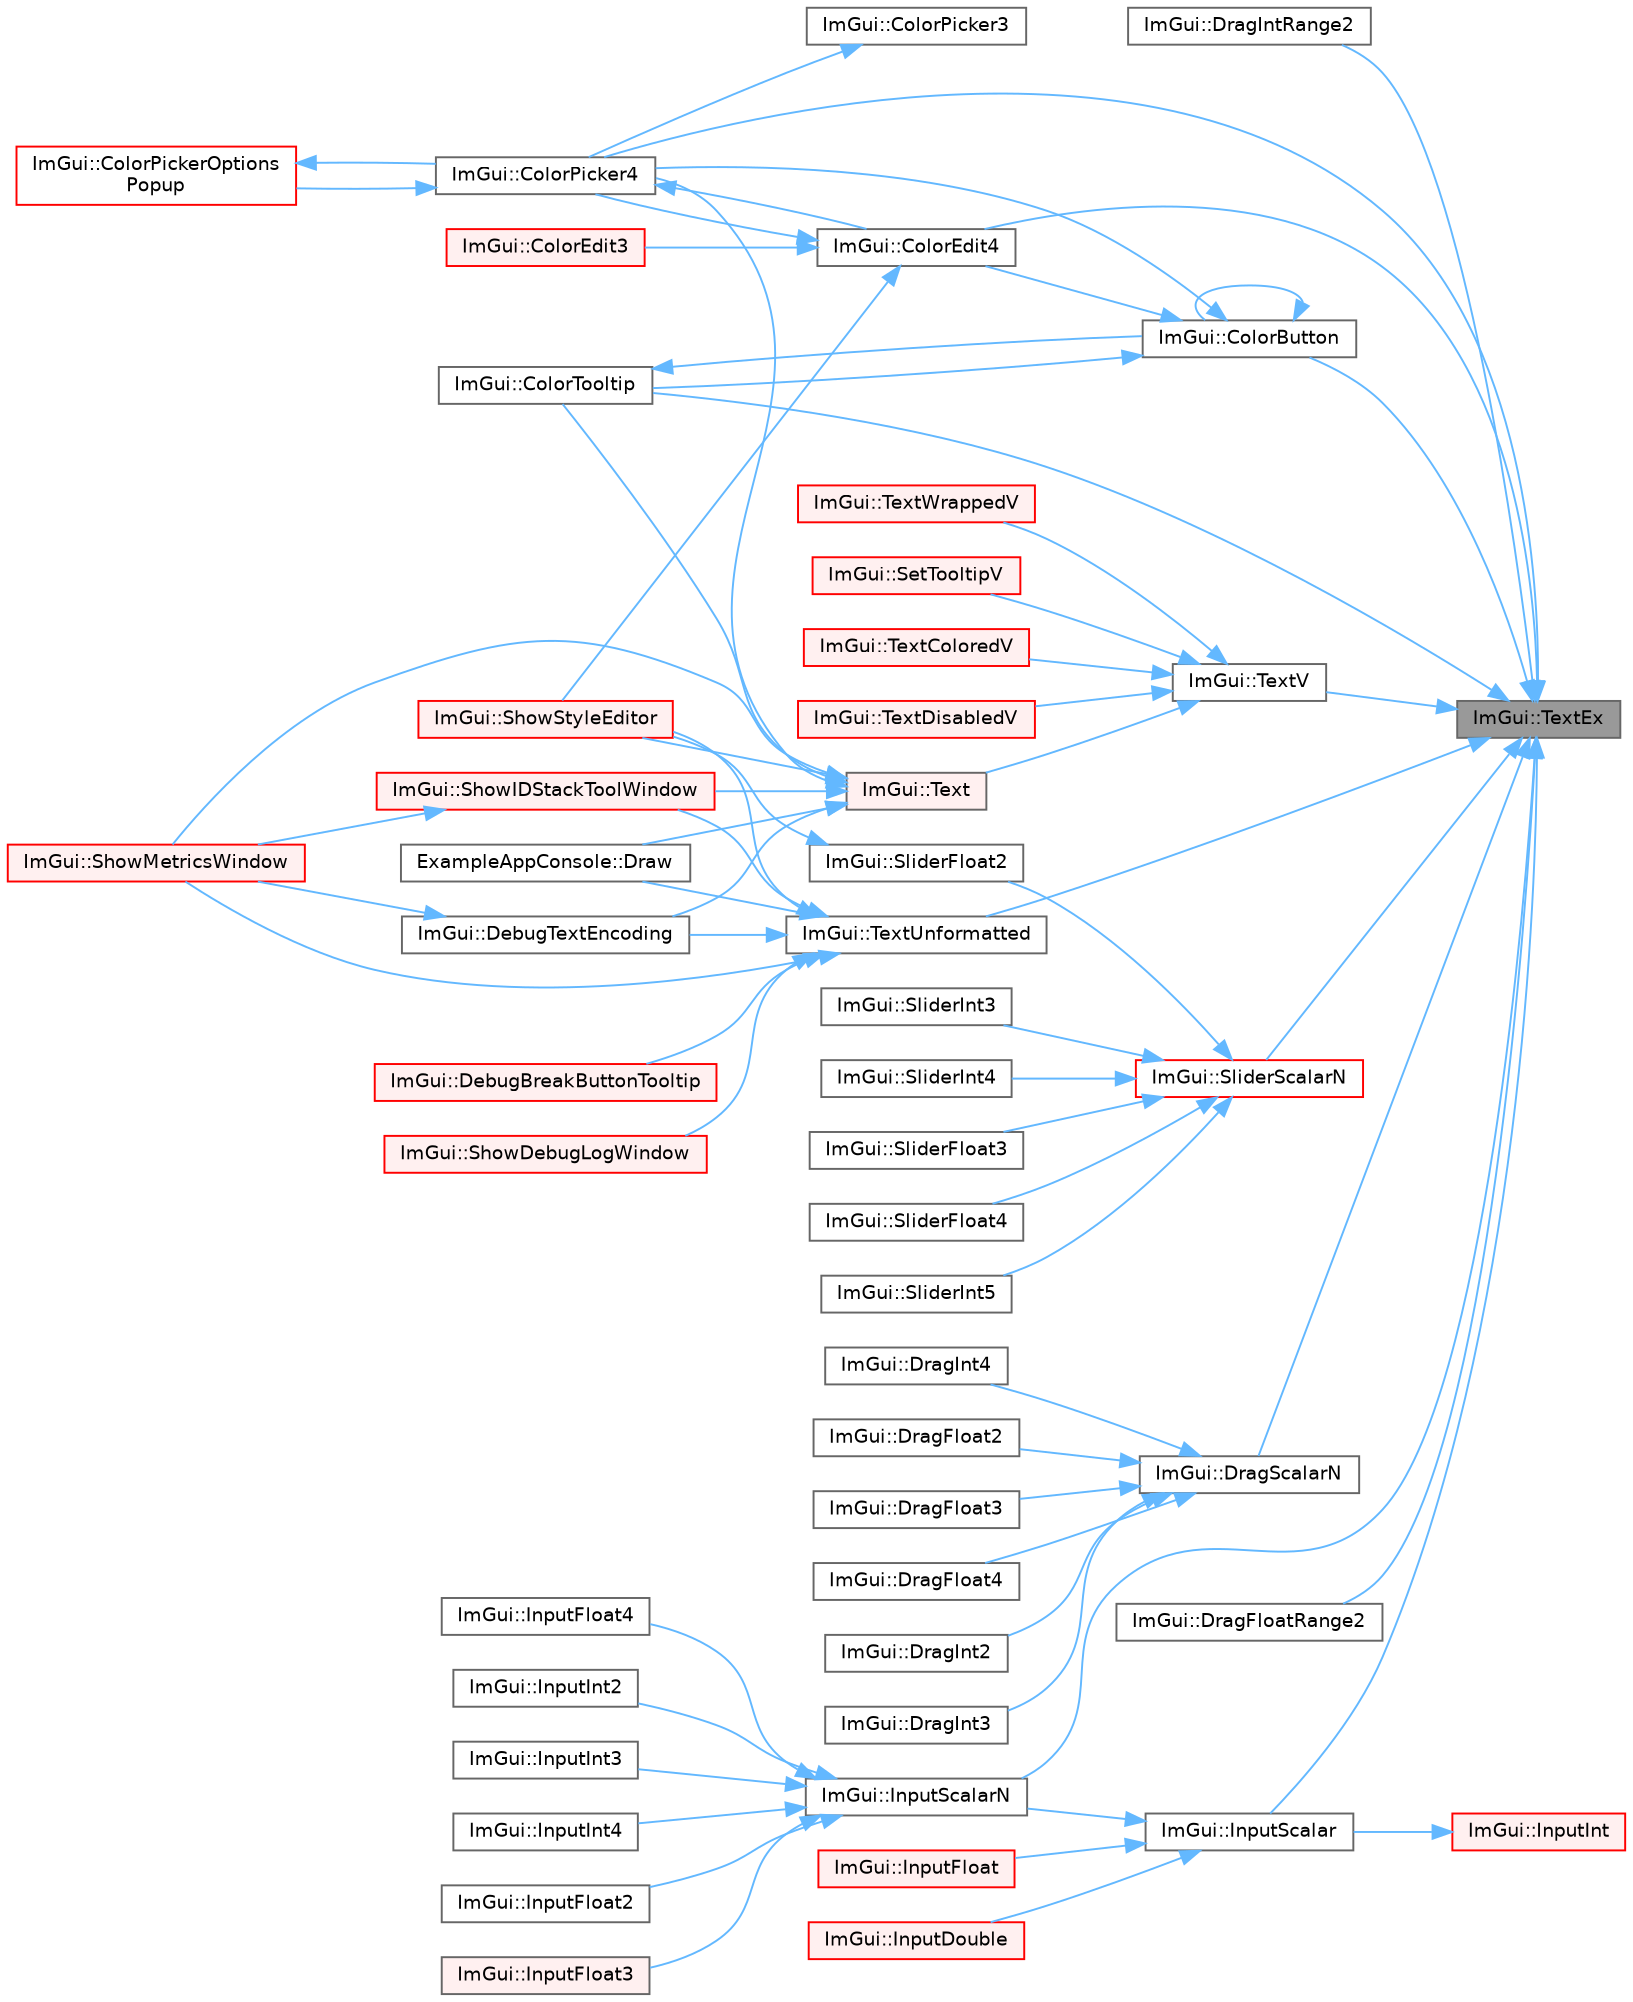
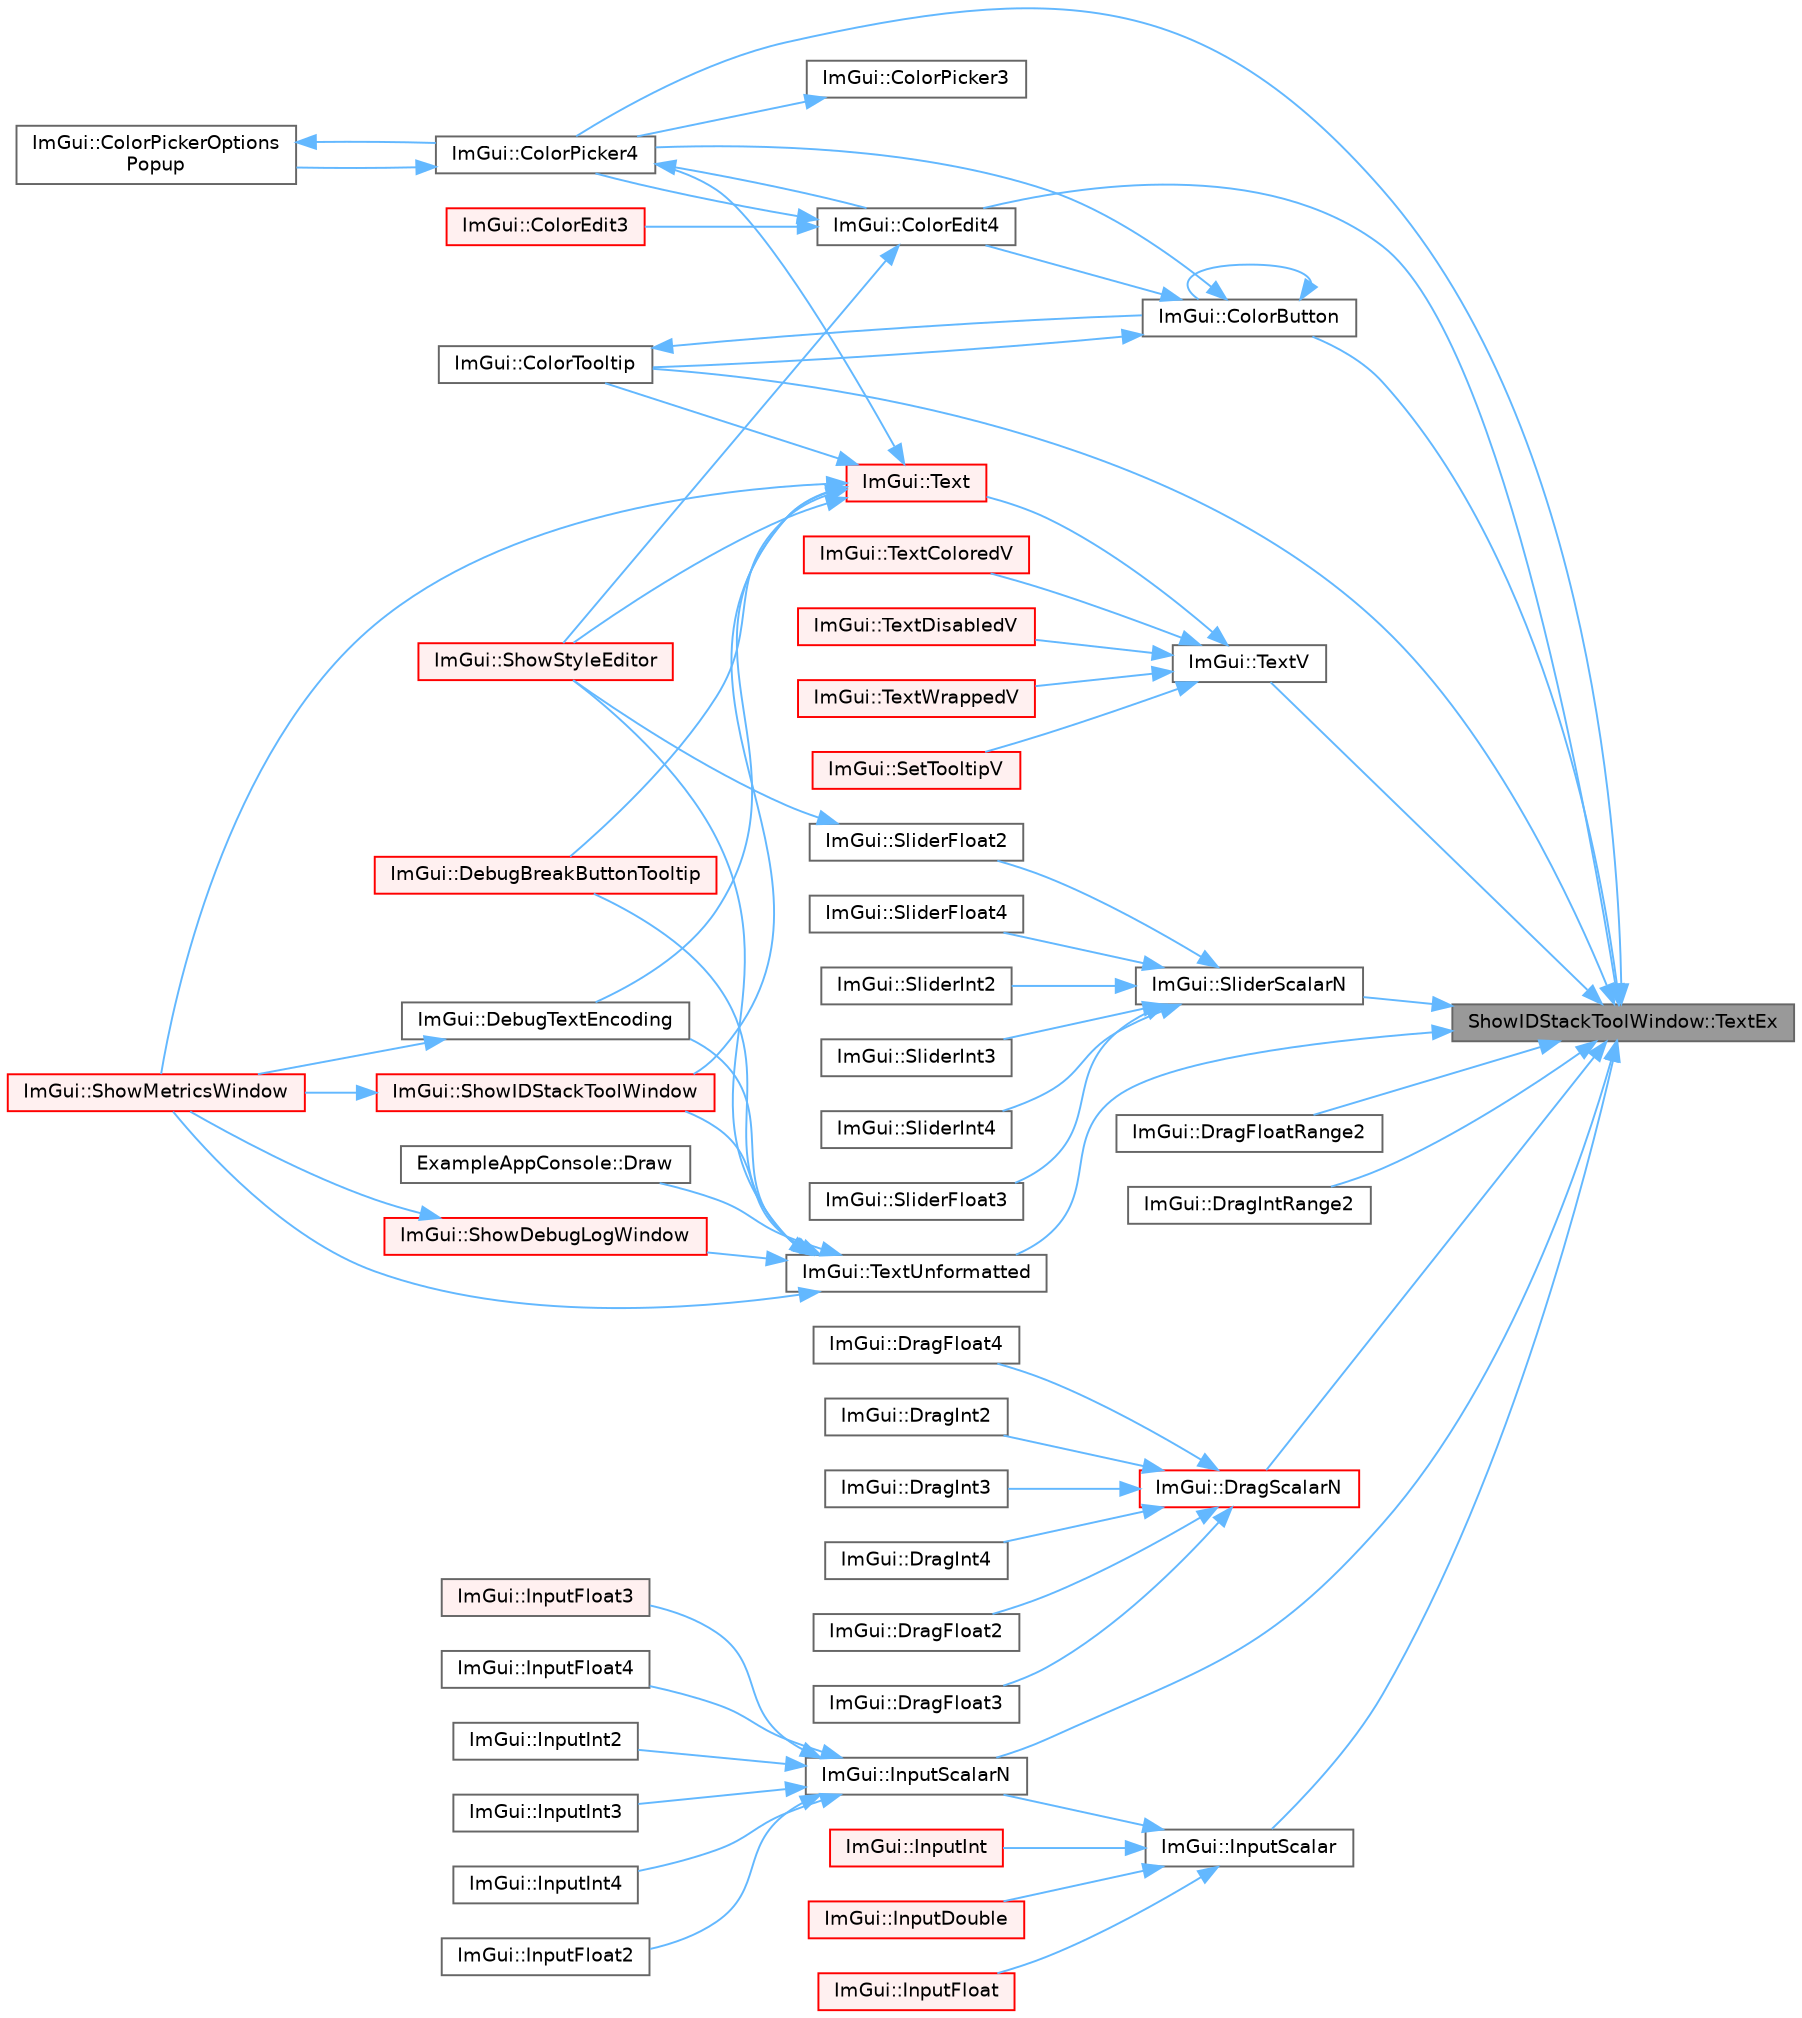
node "ImGui::ColorPickerOptions Popup": color red -> grey40
node "ImGui::TextEx": label "ImGui::TextEx" -> "ShowIDStackToolWindow::TextEx"
node "ImGui::Text": color grey40 -> red
edge "ExampleAppConsole::Draw" -> "ImGui::Text": now "ImGui::DebugBreakButtonTooltip" -> "ImGui::Text"
node "ImGui::SliderScalarN": color red -> grey40
edge "ImGui::ShowMetricsWindow" -> "ImGui::ShowDebugLogWindow": added
node "ImGui::SliderInt5": label "ImGui::SliderInt5" -> "ImGui::SliderInt2"
node "ImGui::DragScalarN": color grey40 -> red
edge "ImGui::InputScalar" -> "ImGui::InputInt": reversed
